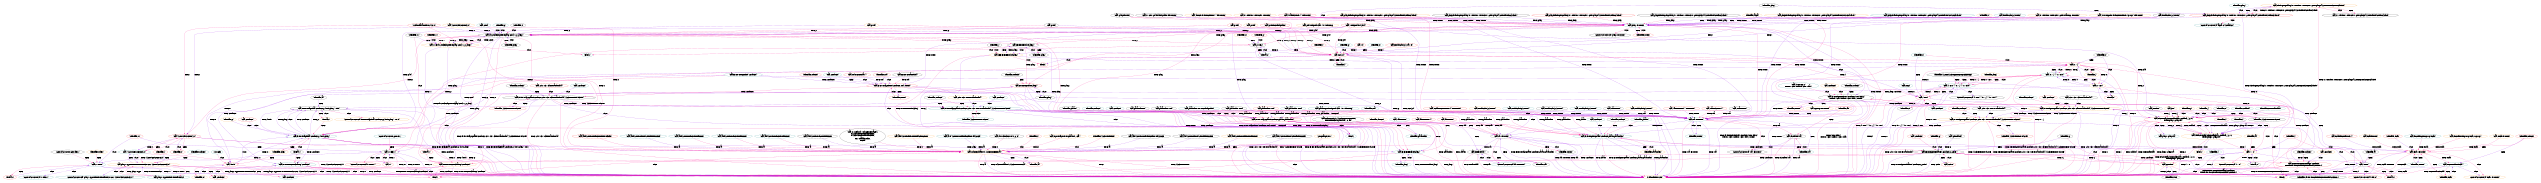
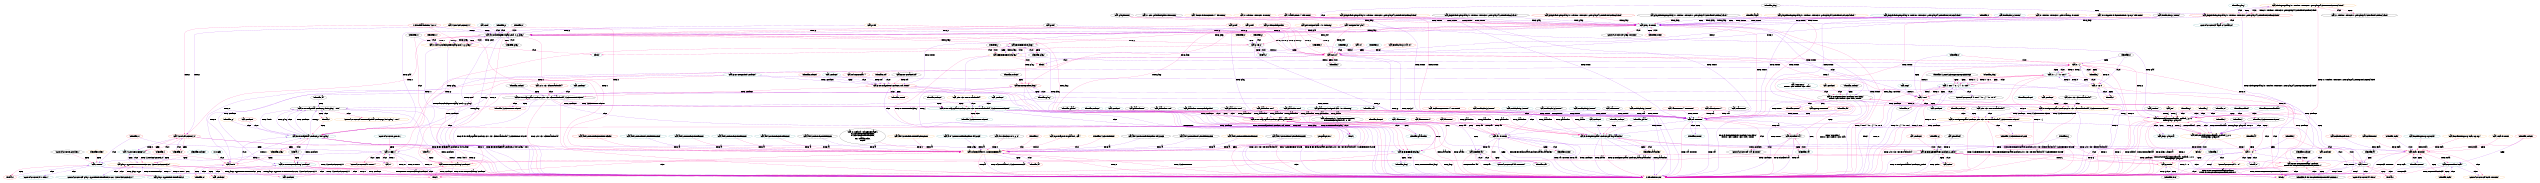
edge "(Call,param=p=(unsigned char *)s->init_msg)" -> "(Call,EVP_VerifyUpdate(&md_ctx,param,param_len))": label "DDG: ssl" -> "DDG: param"
edge "(Call,i < 0)" -> "(ControlStructure,if (i < 0))": label "PKEY: " -> "AST: "
